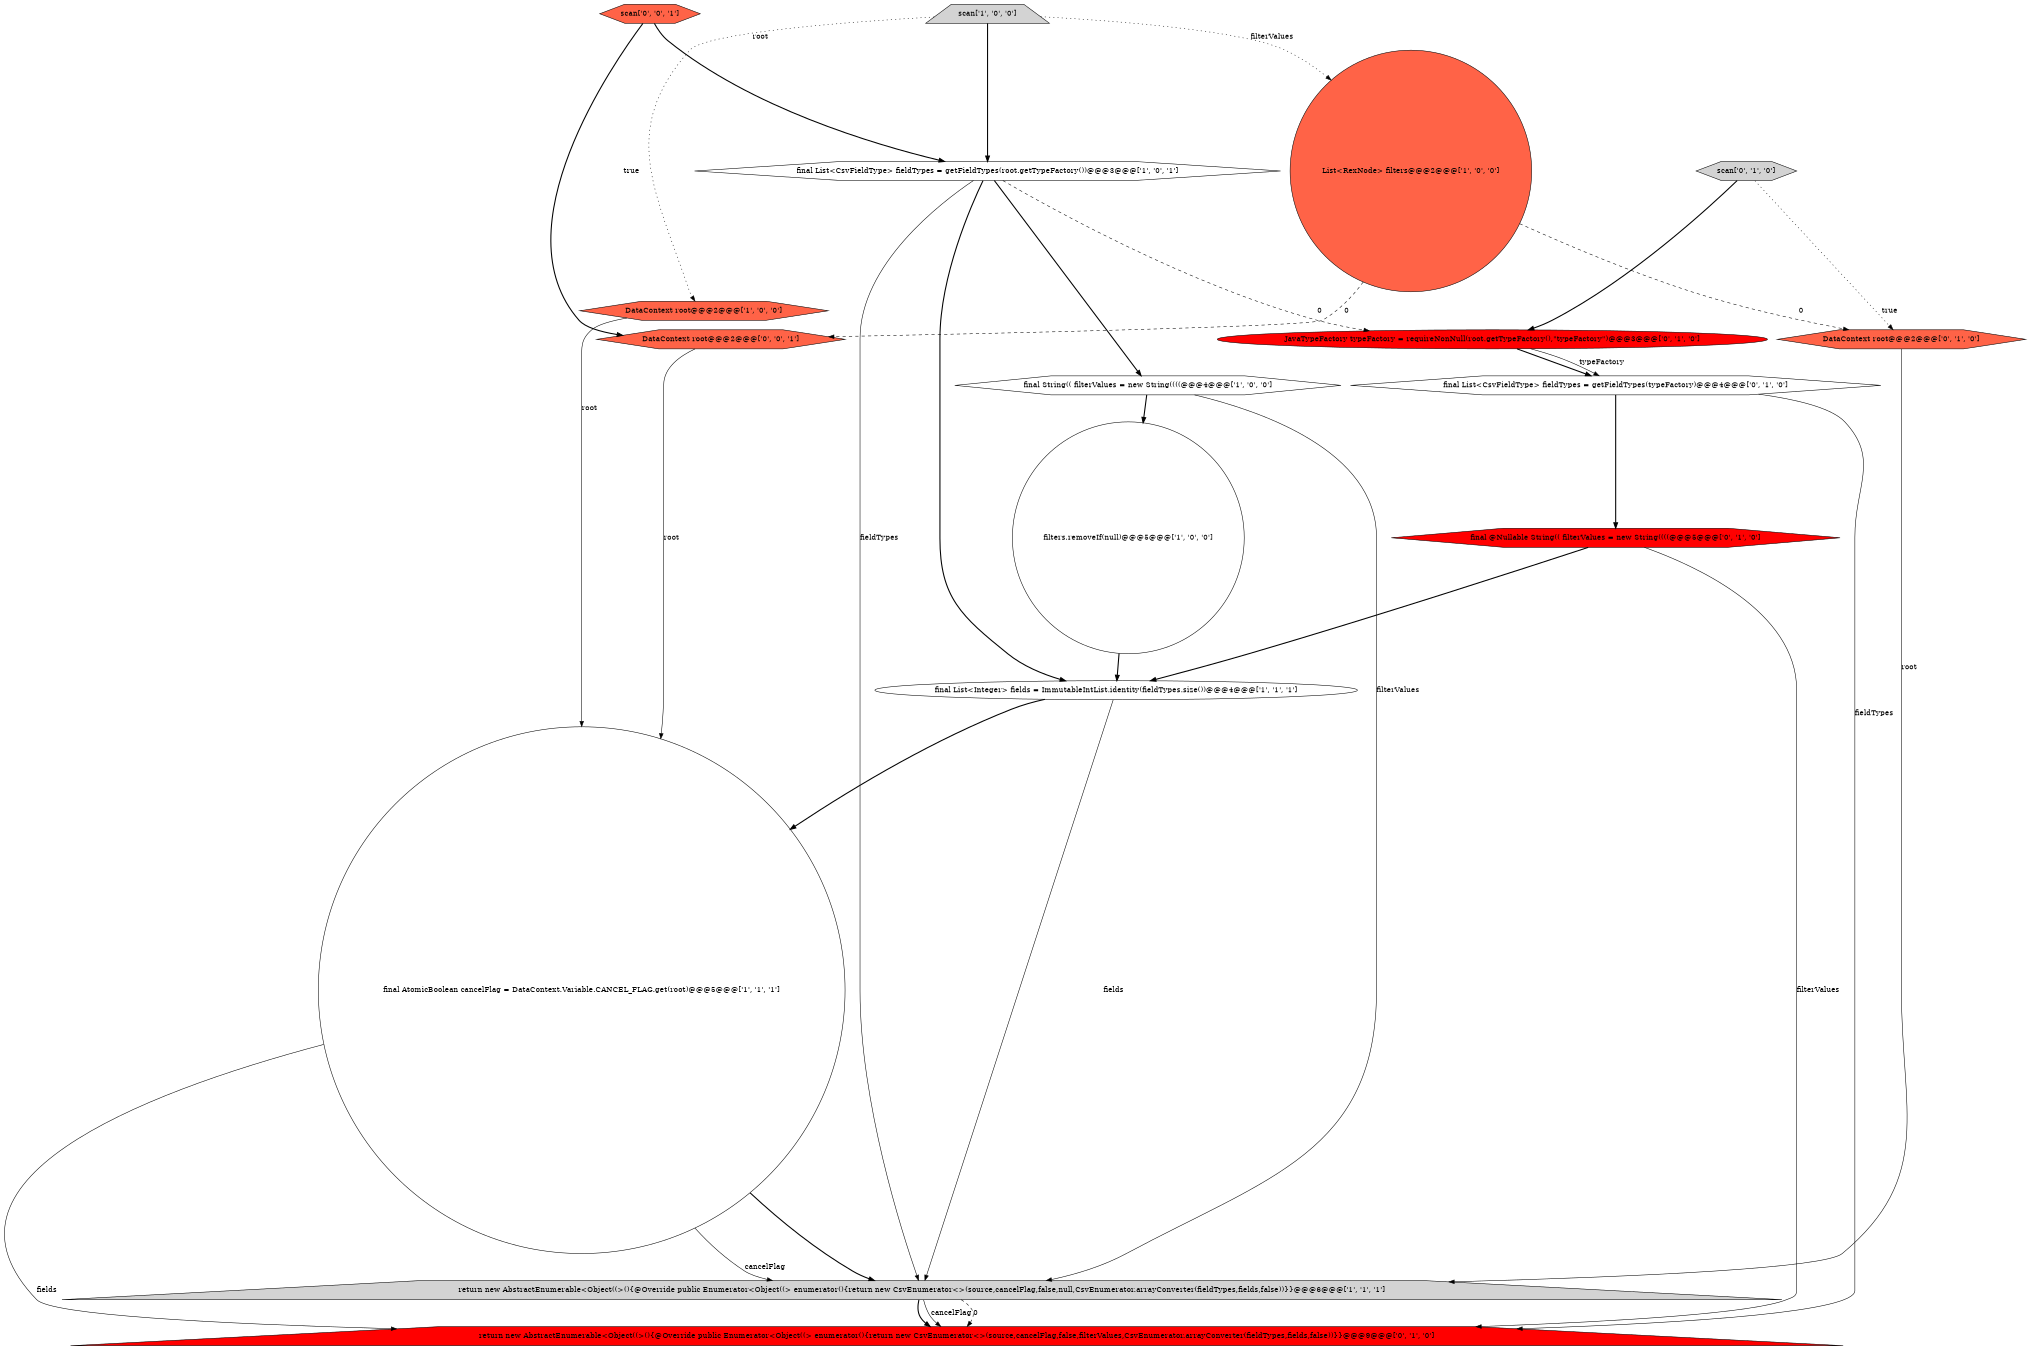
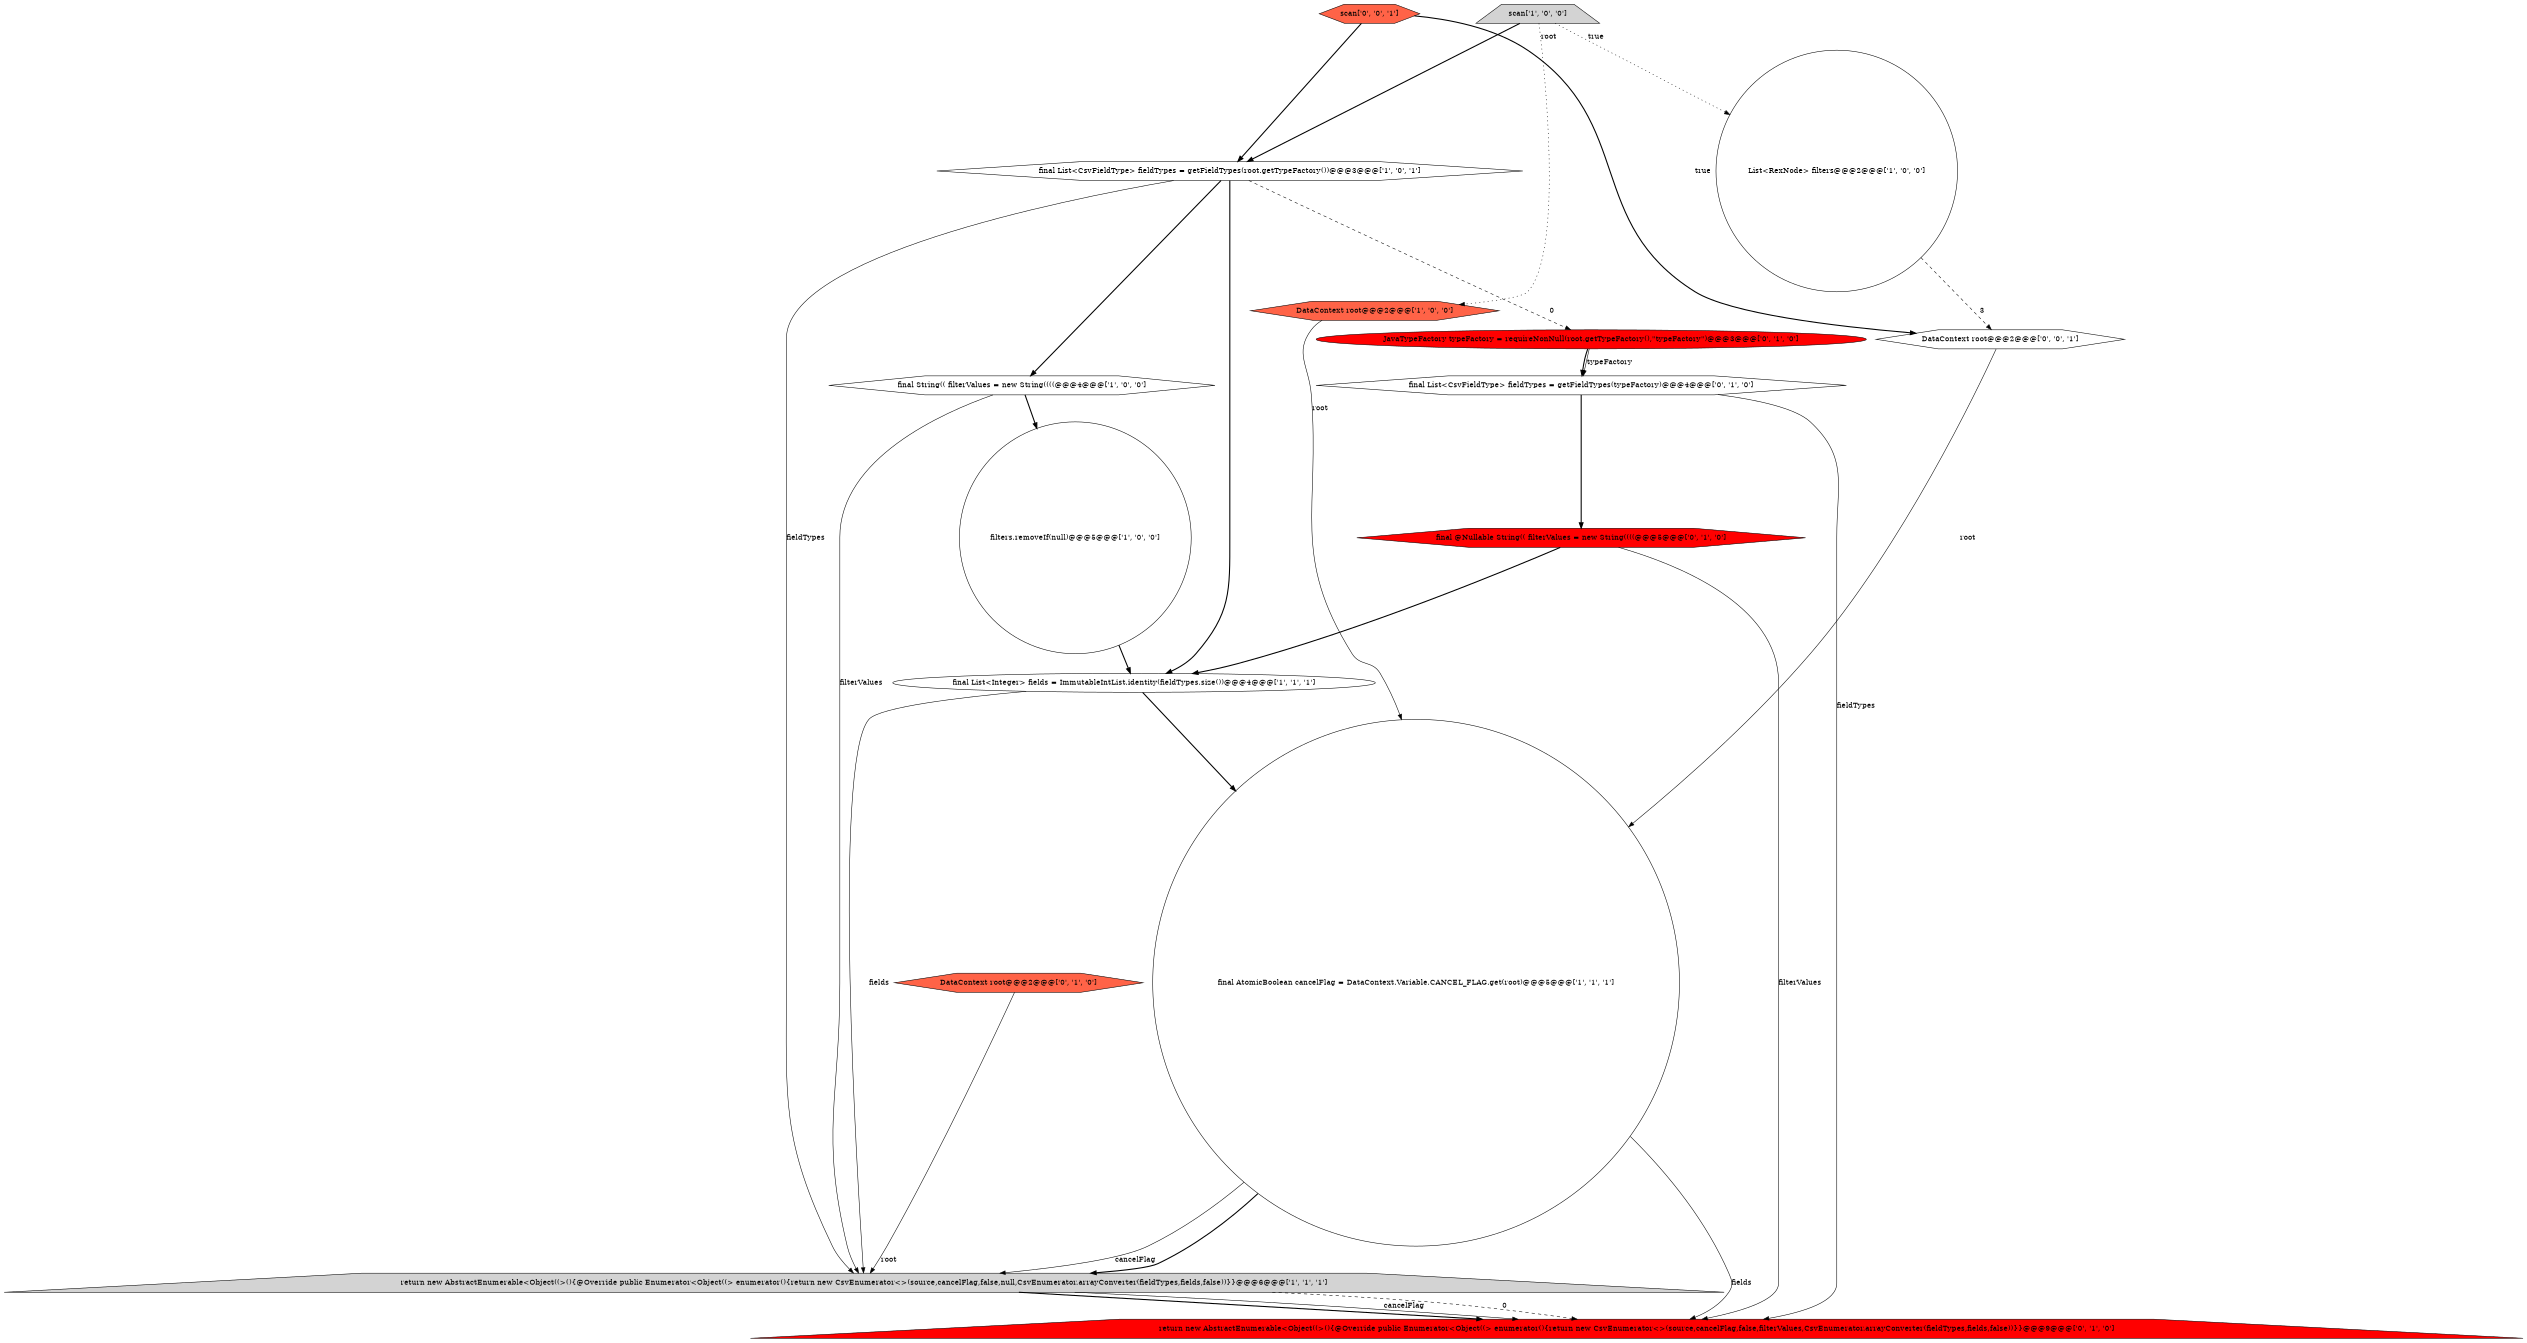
edge "scan['1', '0', '0']" -> "List<RexNode> filters@@@2@@@['1', '0', '0']": label "filterValues" -> "true"
node "List<RexNode> filters@@@2@@@['1', '0', '0']": fillcolor tomato -> white
node "scan['0', '1', '0']": removed
edge "List<RexNode> filters@@@2@@@['1', '0', '0']" -> "DataContext root@@@2@@@['0', '1', '0']": removed, label "0"
edge "List<RexNode> filters@@@2@@@['1', '0', '0']" -> "DataContext root@@@2@@@['0', '0', '1']": label "0" -> "3"
node "DataContext root@@@2@@@['0', '0', '1']": fillcolor tomato -> white
